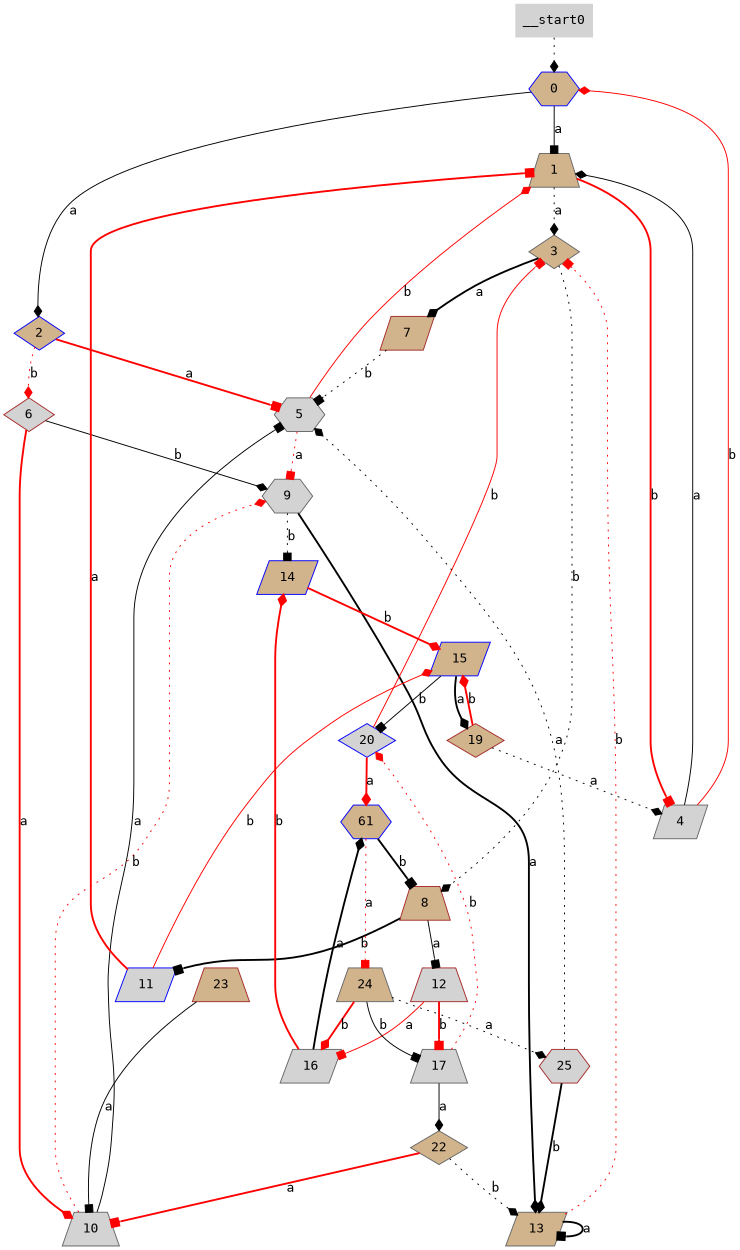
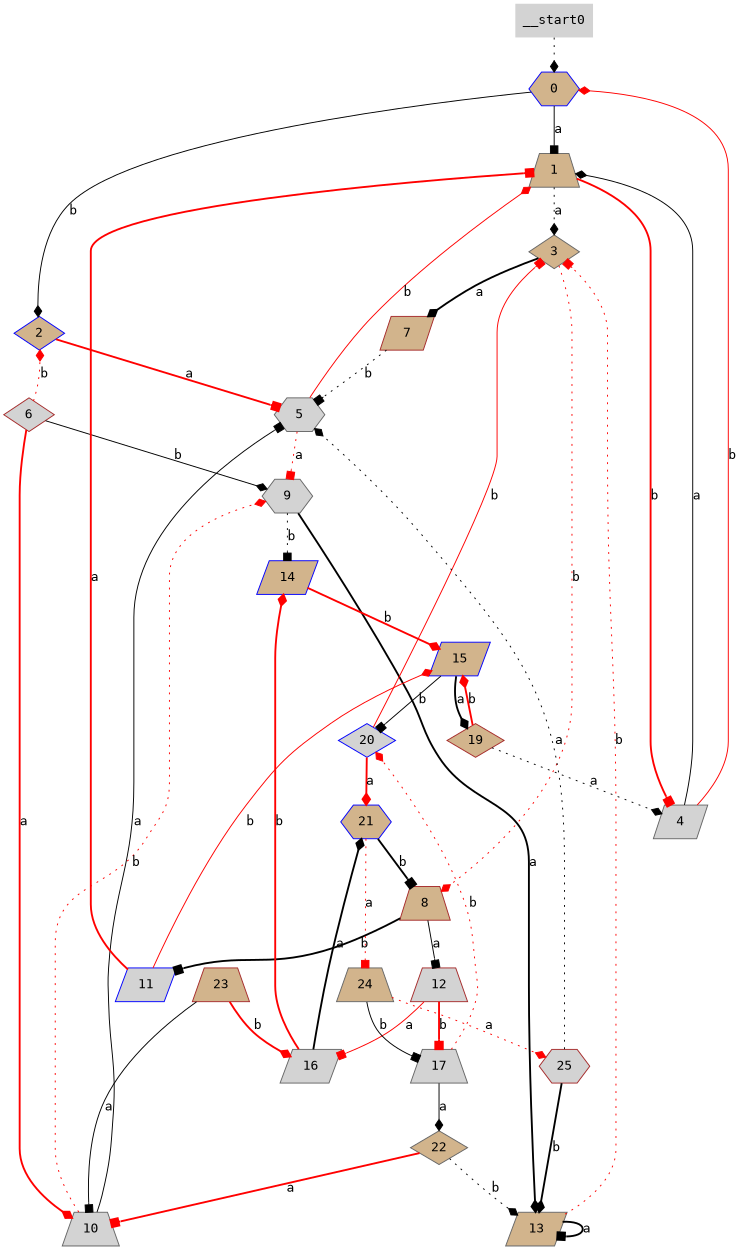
edge "0" -> "2": label "a" -> "b"
edge "2" -> "6": reversed
edge "3" -> "8": color black -> red
node "61": label "61" -> "21"
edge "24" -> "16": now "23" -> "16"
edge "24" -> "25": color black -> red
